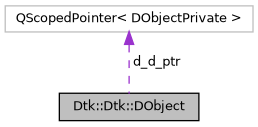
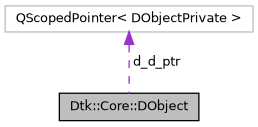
node "Dtk::Dtk::DObject": label "Dtk::Dtk::DObject" -> "Dtk::Core::DObject"
